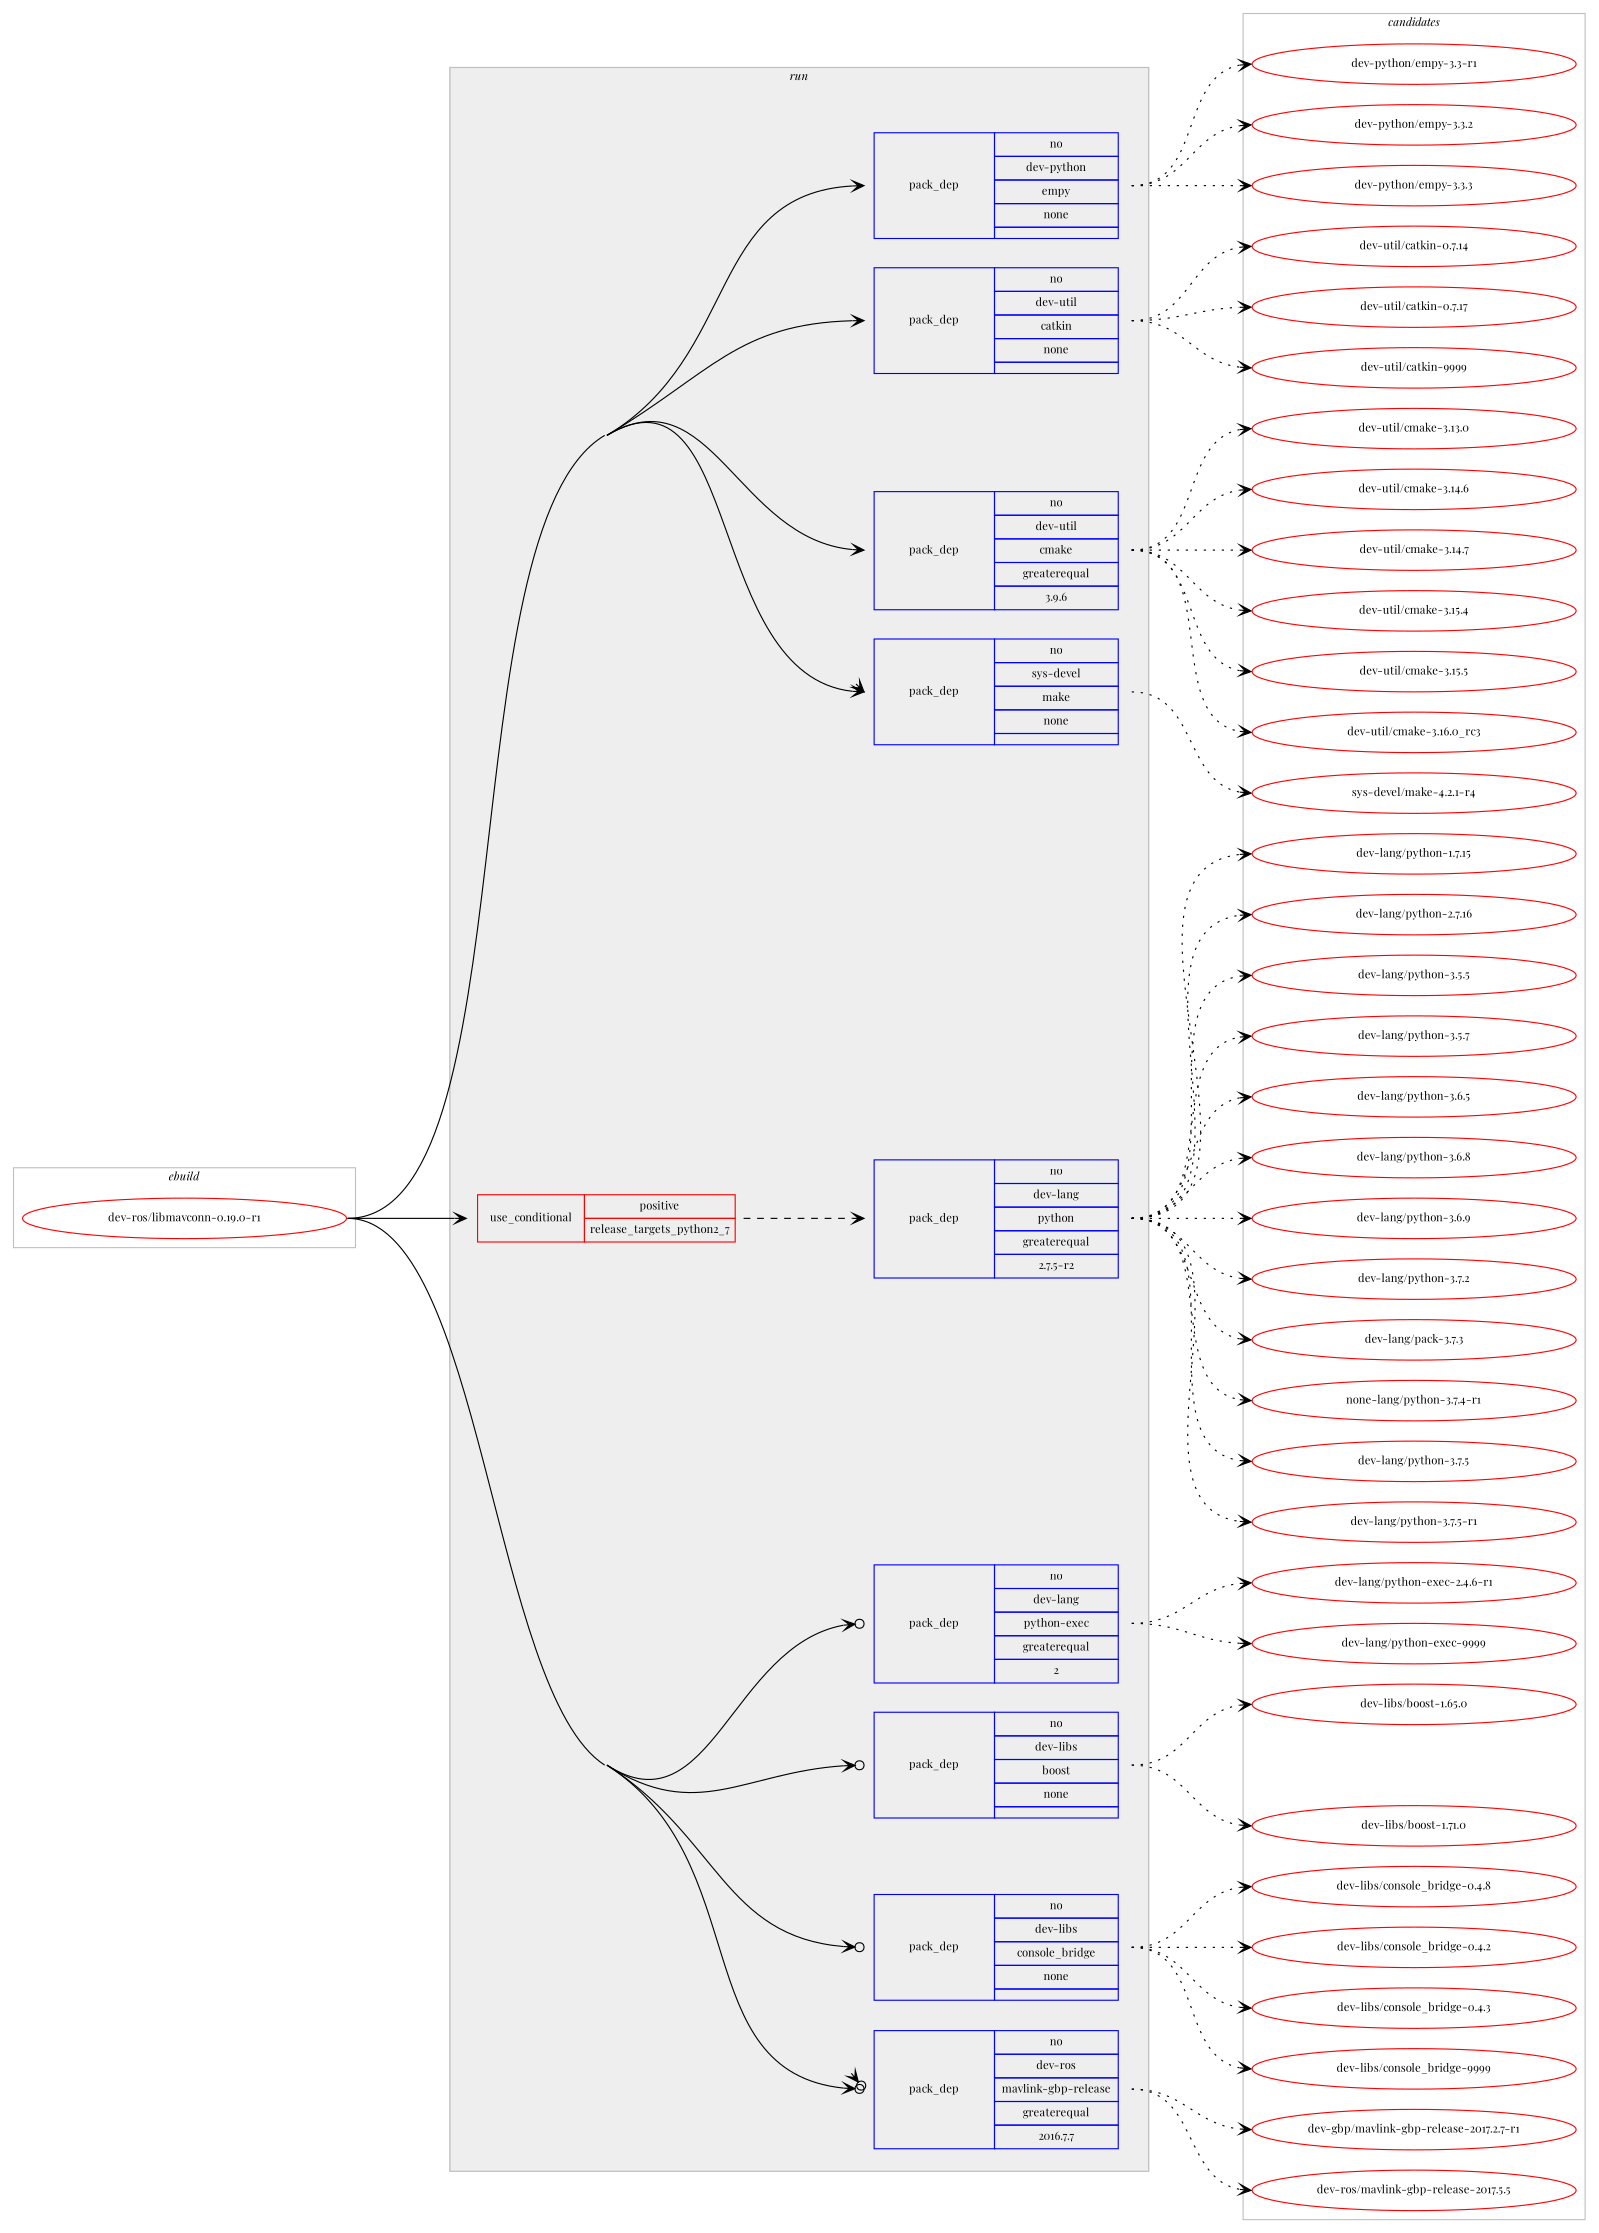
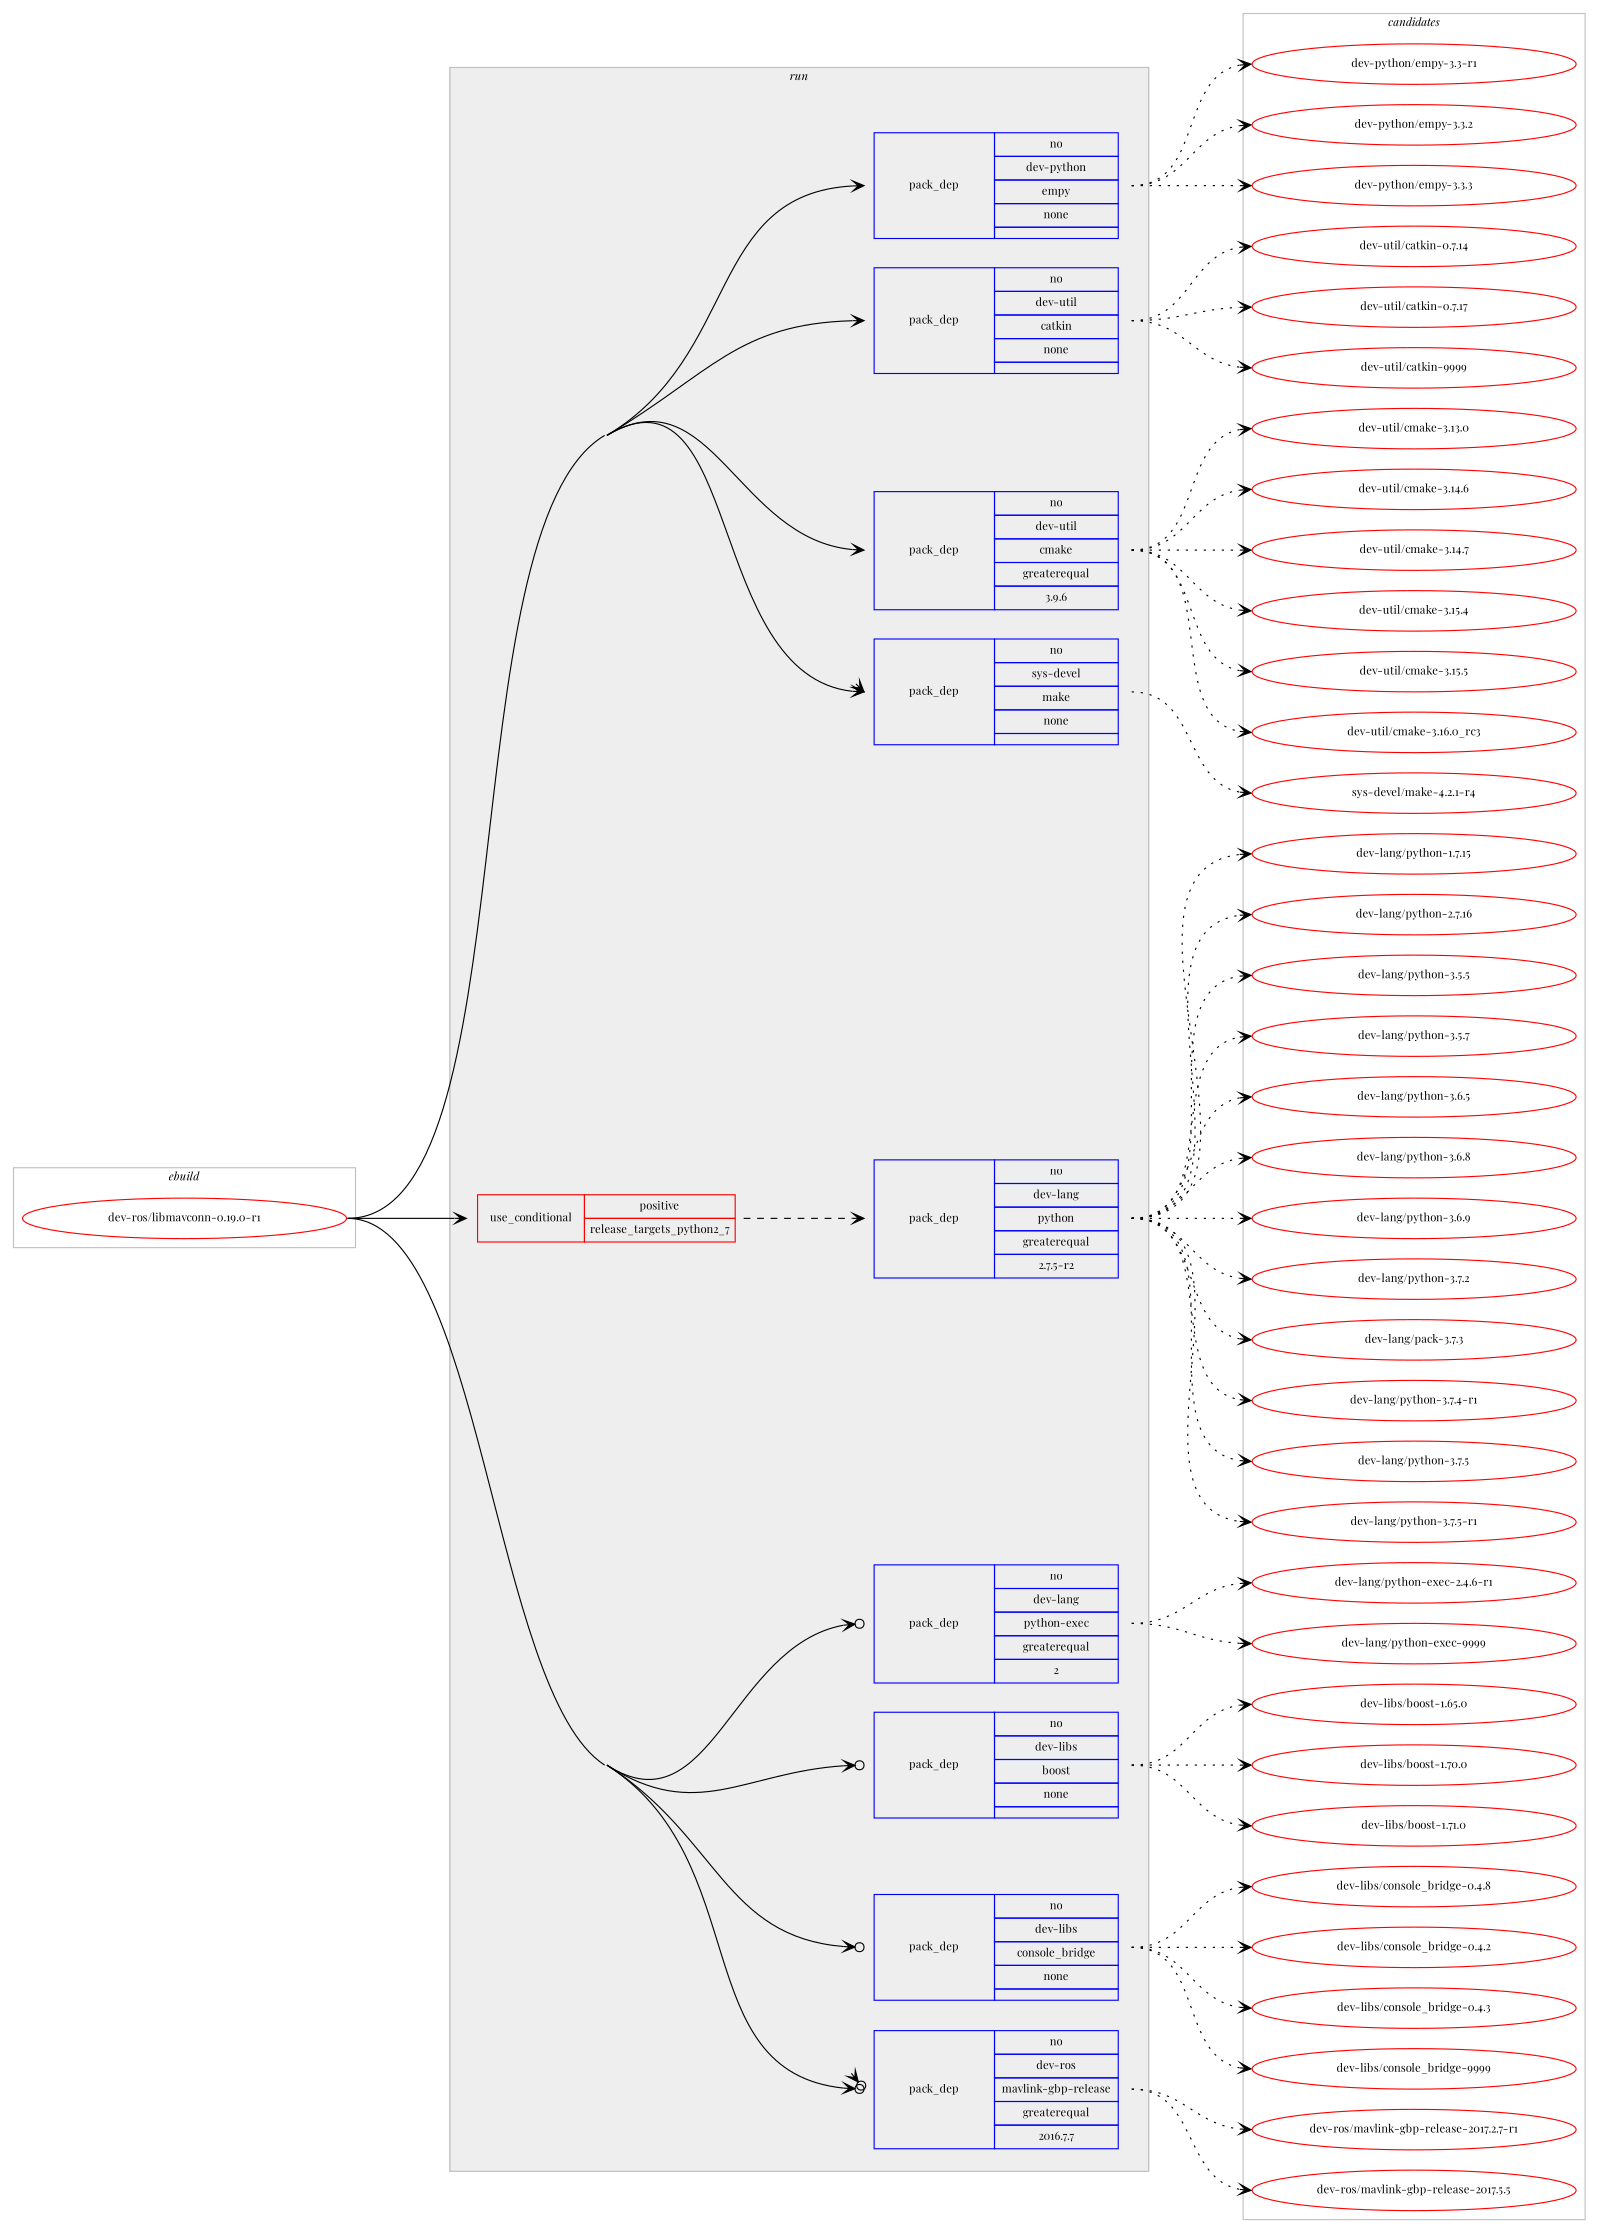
node "none-lang/python-3.7.4-r1": label "none-lang/python-3.7.4-r1" -> "dev-lang/python-3.7.4-r1"
node "dev-libs/boost-1.70.0": added
node "dev-gbp/mavlink-gbp-release-2017.2.7-r1": label "dev-gbp/mavlink-gbp-release-2017.2.7-r1" -> "dev-ros/mavlink-gbp-release-2017.2.7-r1"
